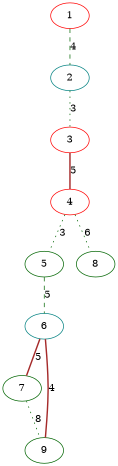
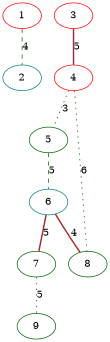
edge "2" -- "3": removed, label "3"
edge "6" -- "9": now "6" -- "8"
edge "7" -- "9": label "8" -> "5"
